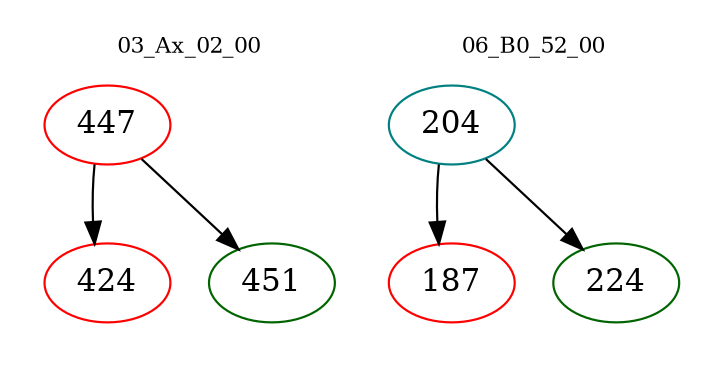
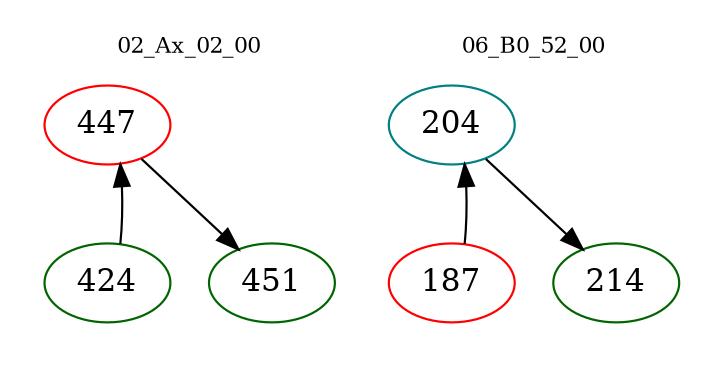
cluster "03_Ax_02_00": label "03_Ax_02_00" -> "02_Ax_02_00"
edge "447" -> "424": reversed
edge "204" -> "187": reversed
node "424": color red -> darkgreen
node "224": label "224" -> "214"
